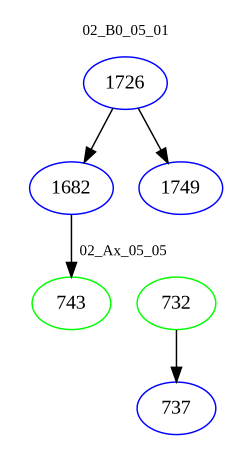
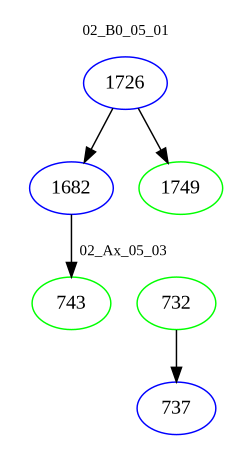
node "1749": color blue -> green
cluster "02_Ax_05_05": label "02_Ax_05_05" -> "02_Ax_05_03"
